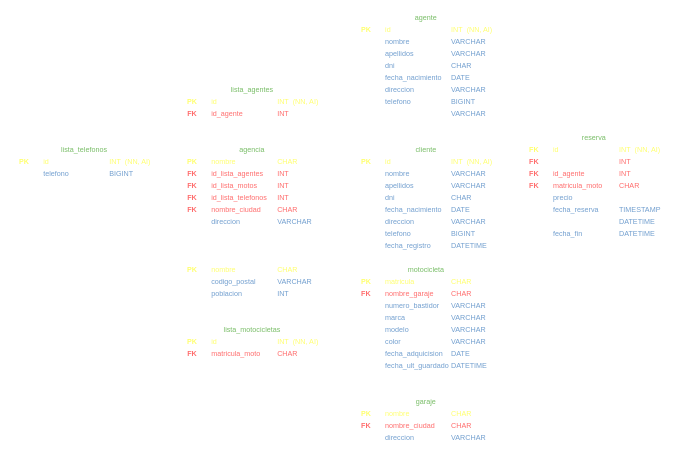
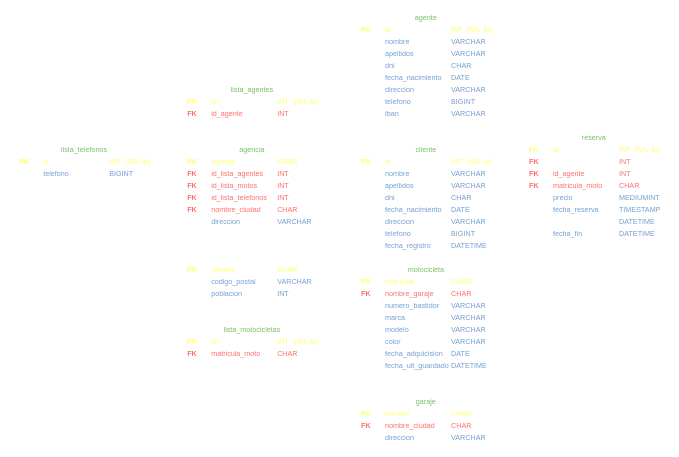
node "iban": added
node "MEDIUMINT": added
